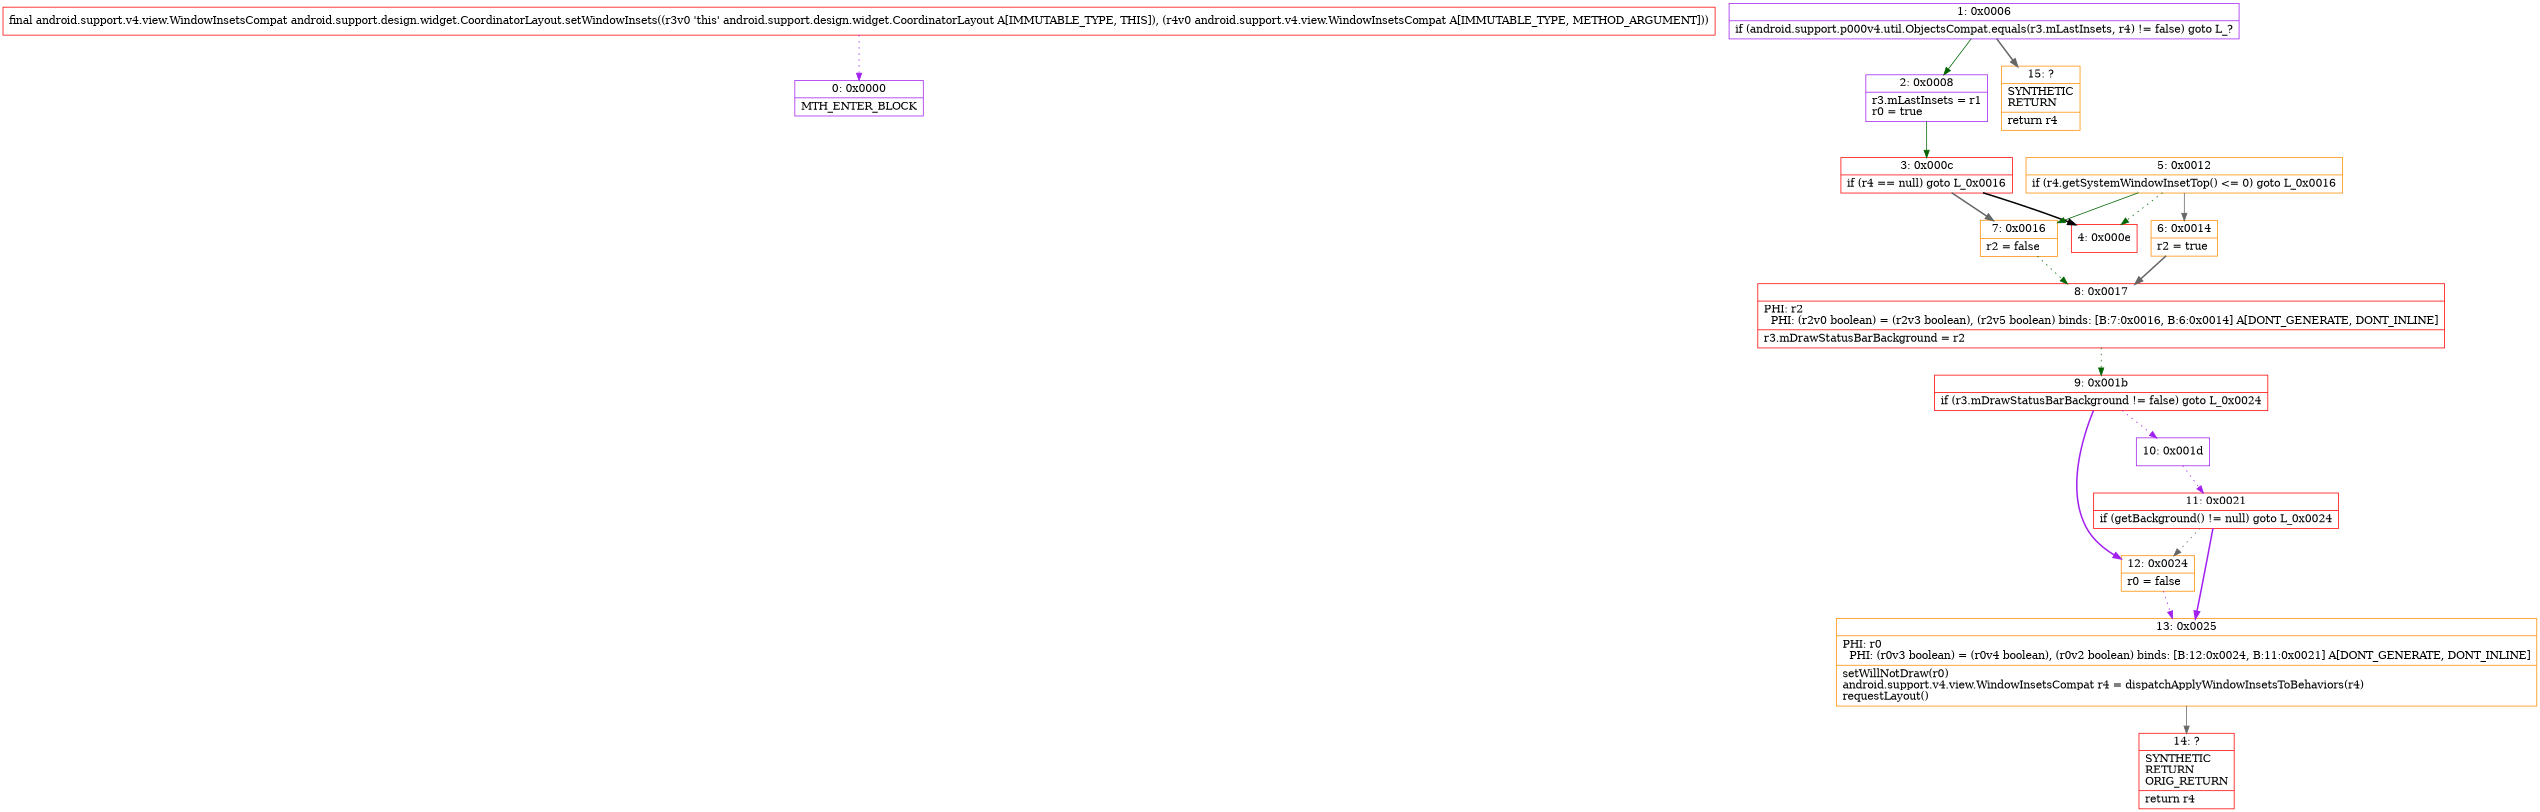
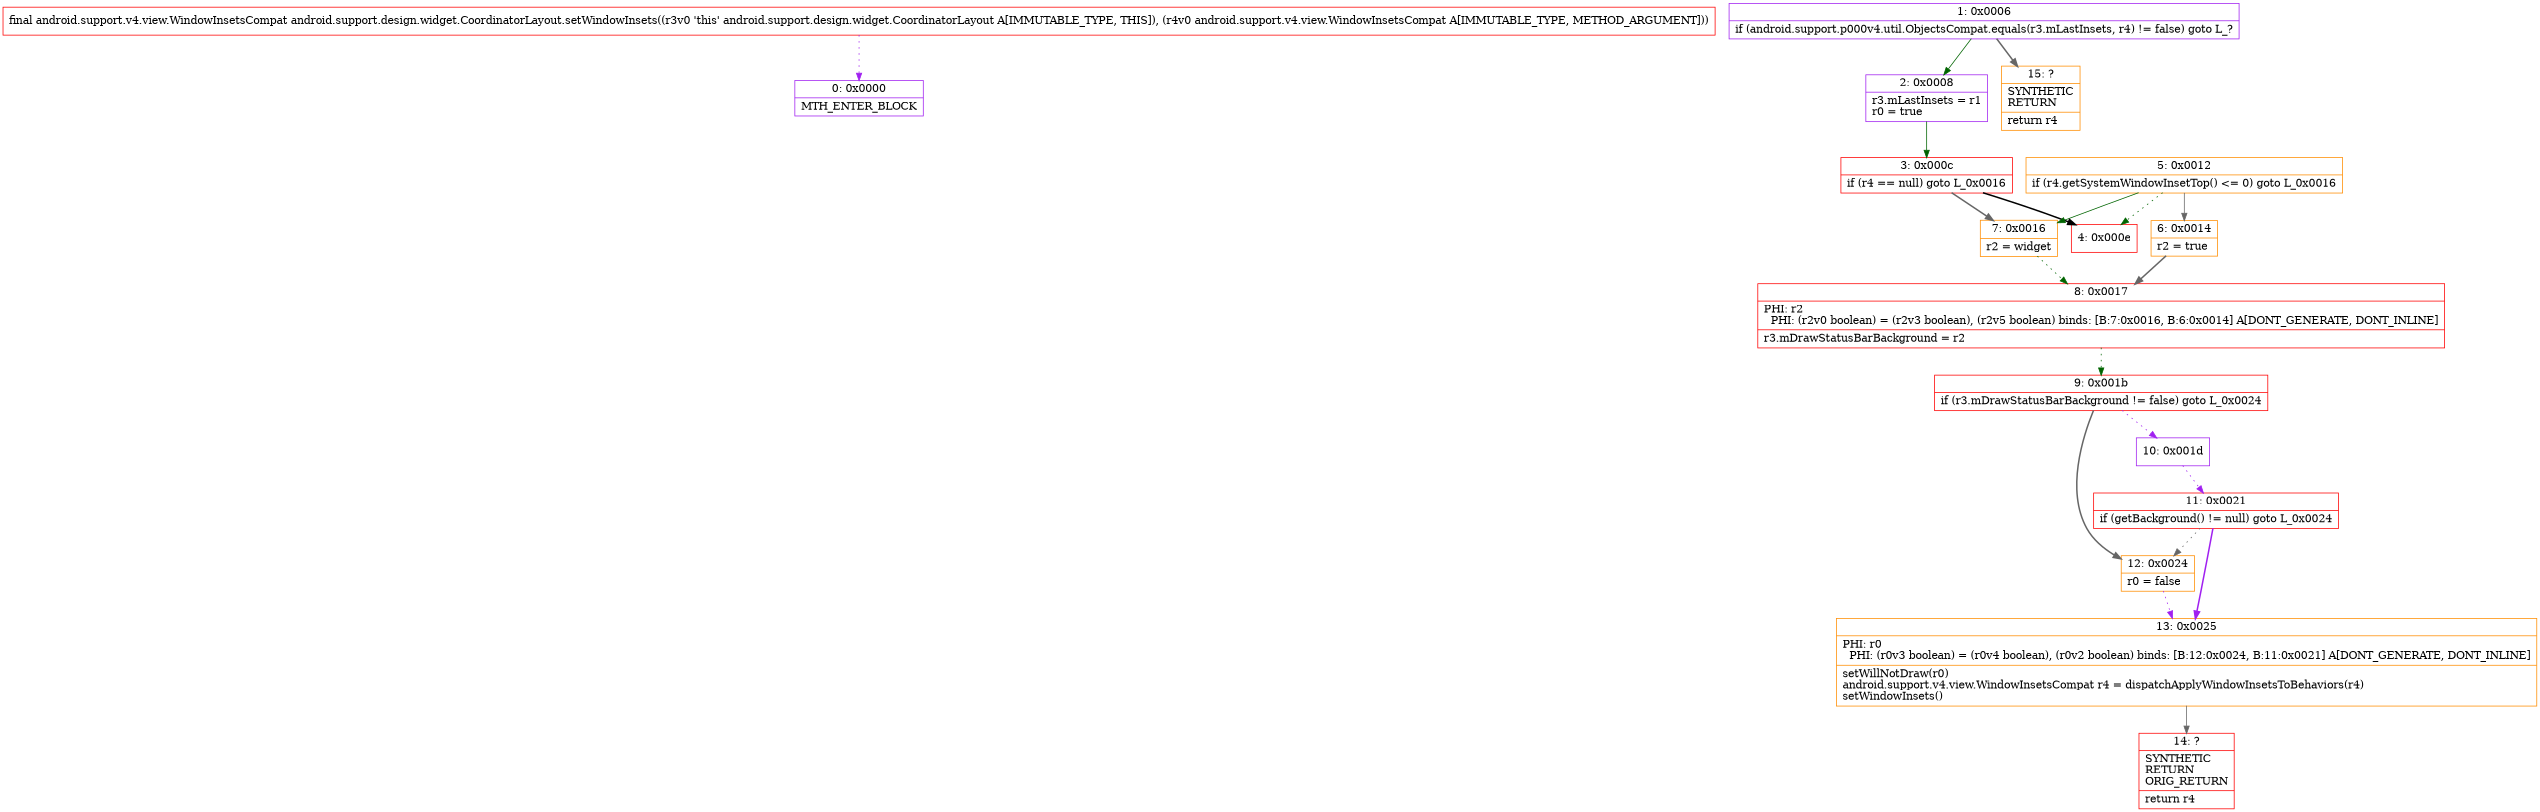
node "7: 0x0016": text "r2 = false" -> "r2 = widget"
edge "9: 0x001b" -> "12: 0x0024": color purple -> gray40
node "13: 0x0025": text "requestLayout()" -> "setWindowInsets()"
